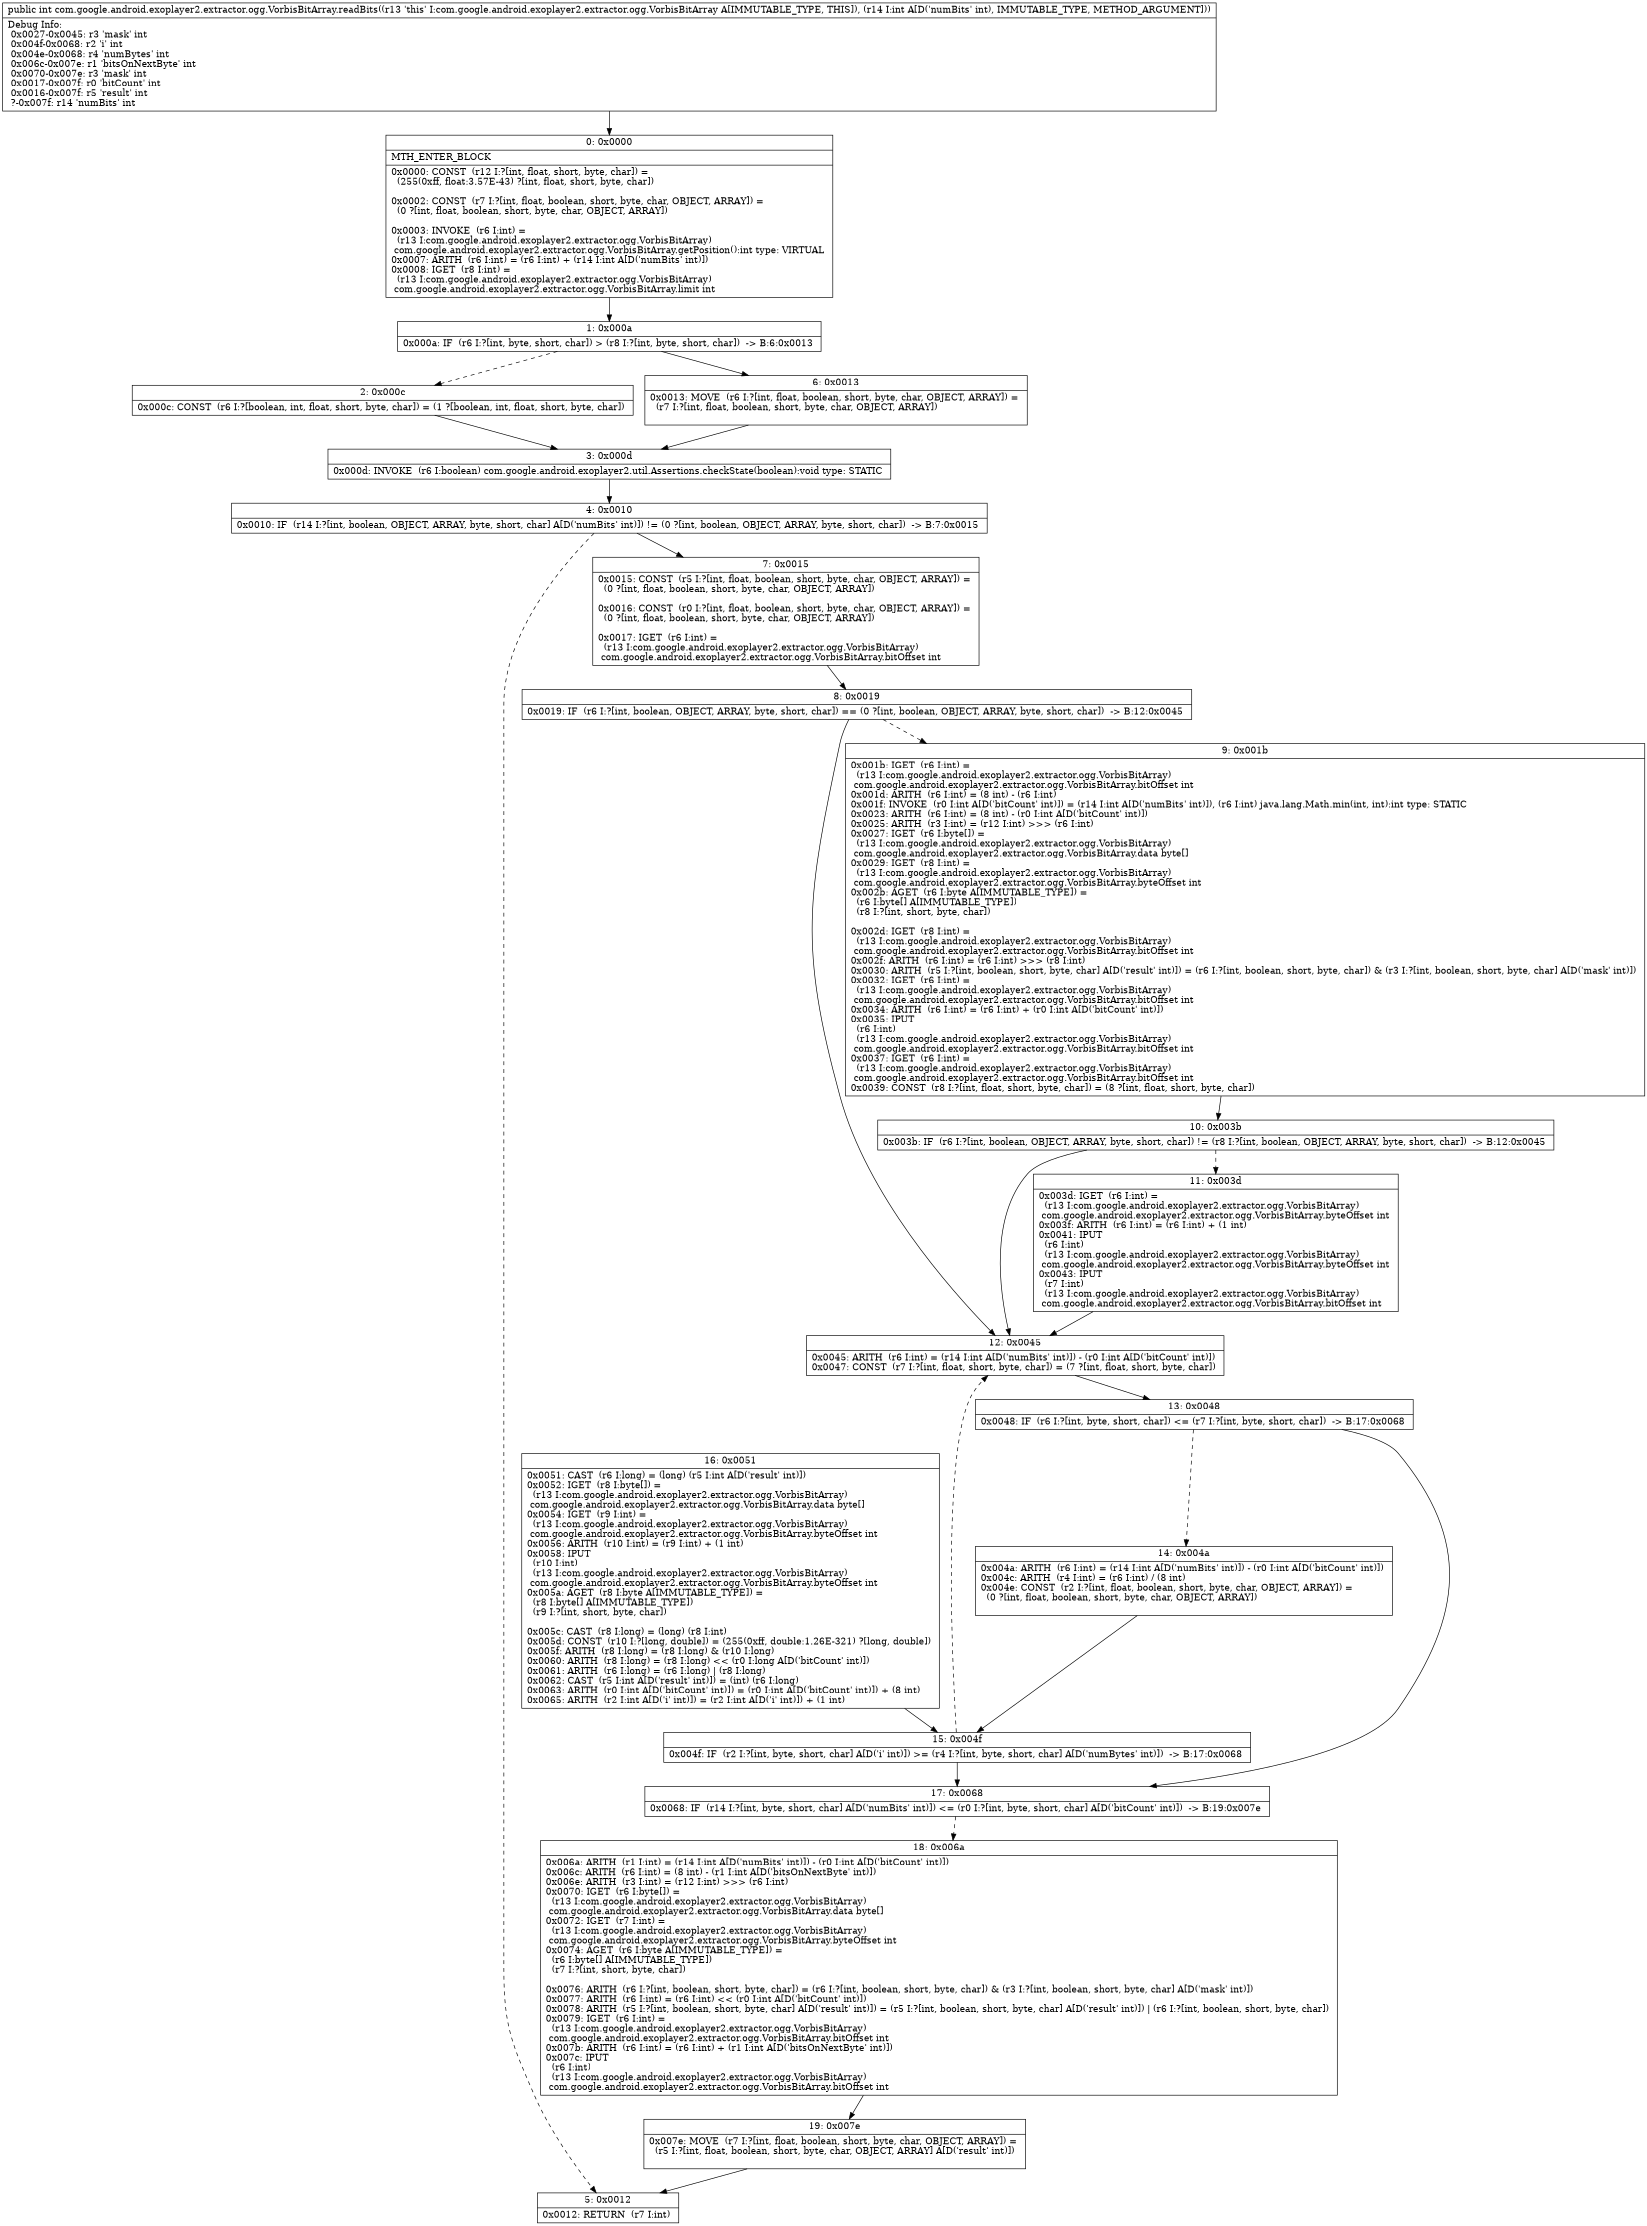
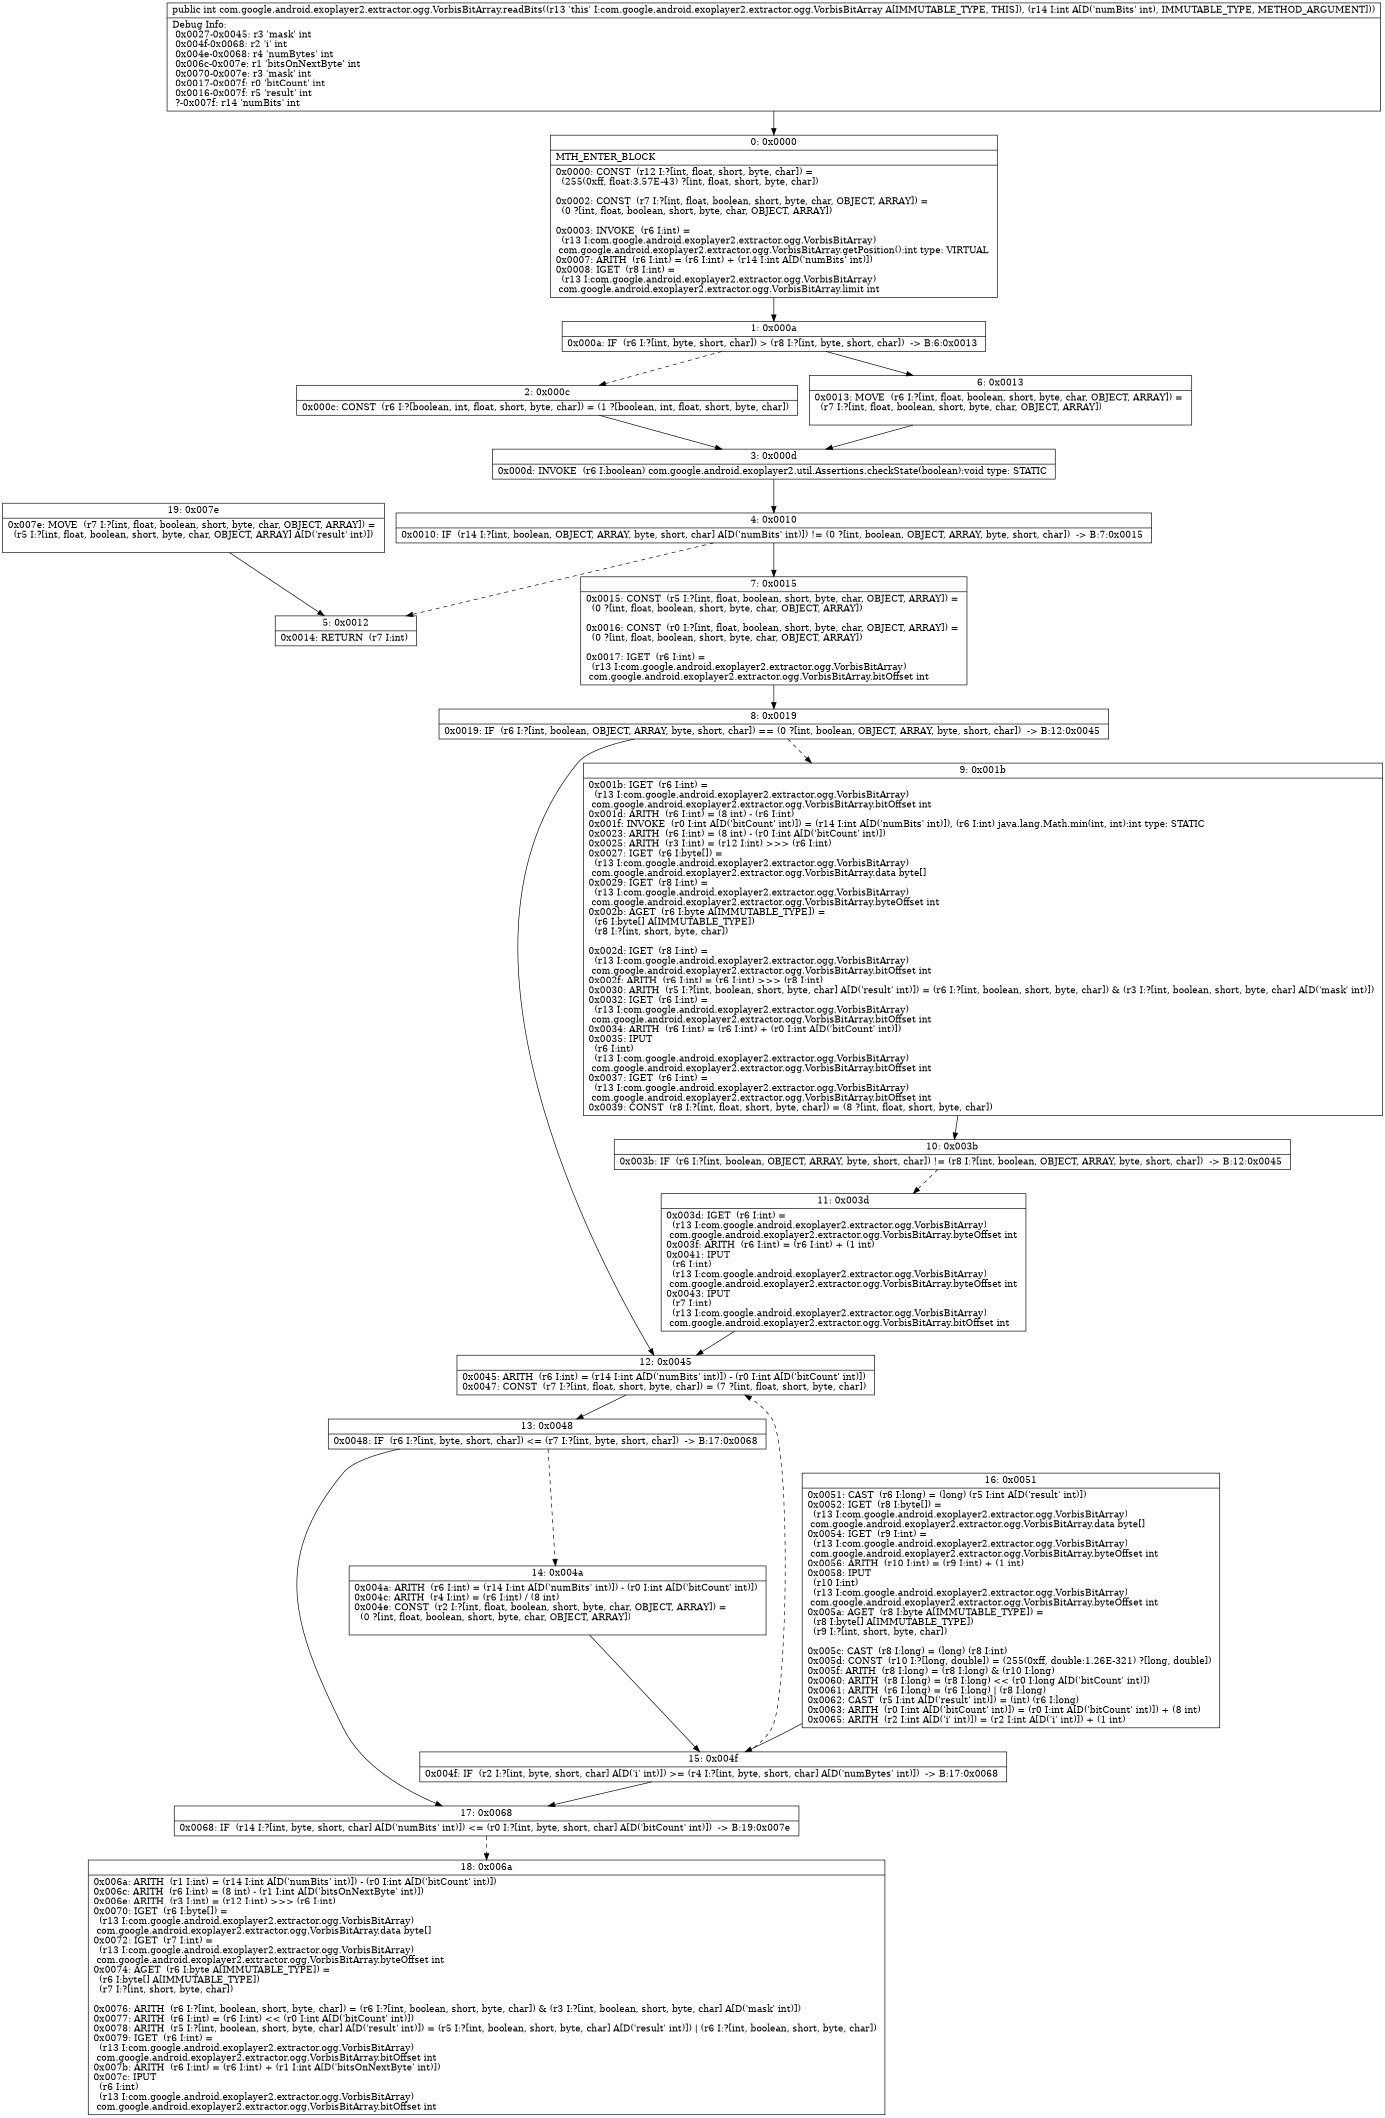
edge "10: 0x003b" -> "12: 0x0045": removed
edge "18: 0x006a" -> "19: 0x007e": removed
node "5: 0x0012": text "0x0012: RETURN  (r7 I:int)" -> "0x0014: RETURN  (r7 I:int)"
